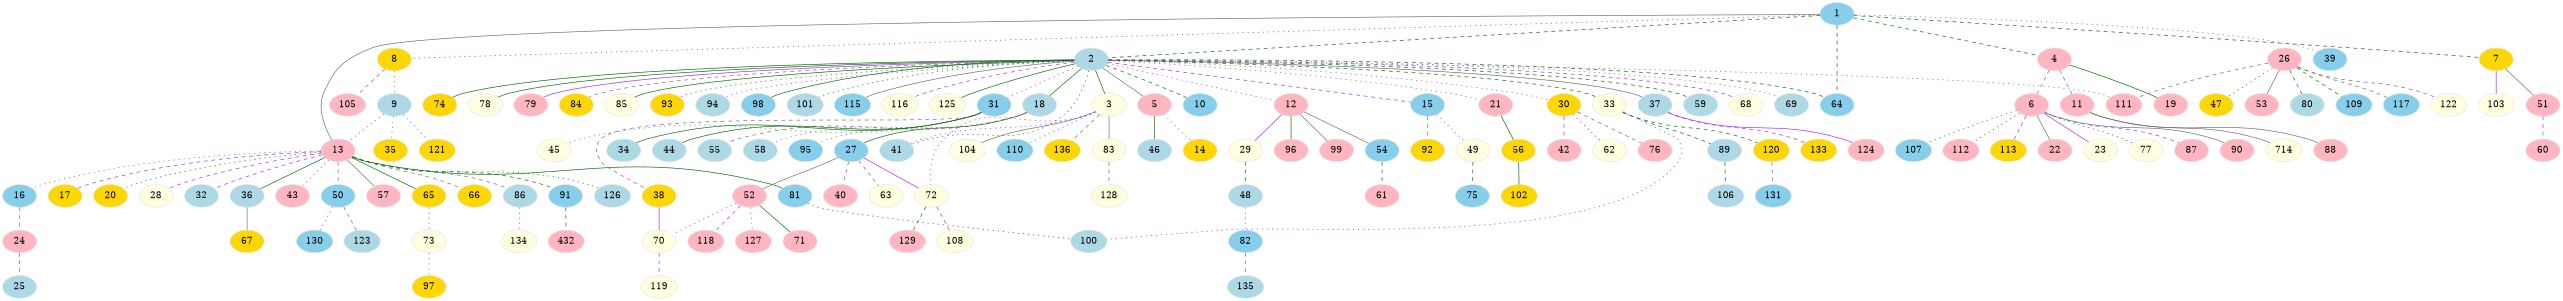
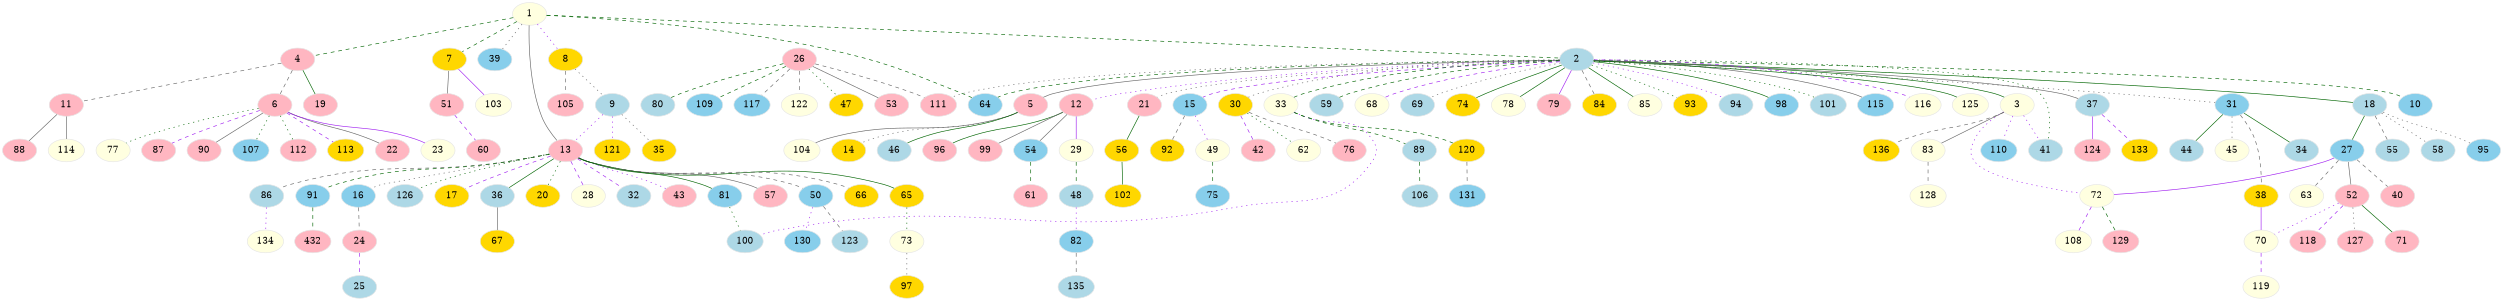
node "1": fillcolor skyblue -> lightyellow
edge "3" -- "104": now "5" -- "104"
node "714": label "714" -> "114"
